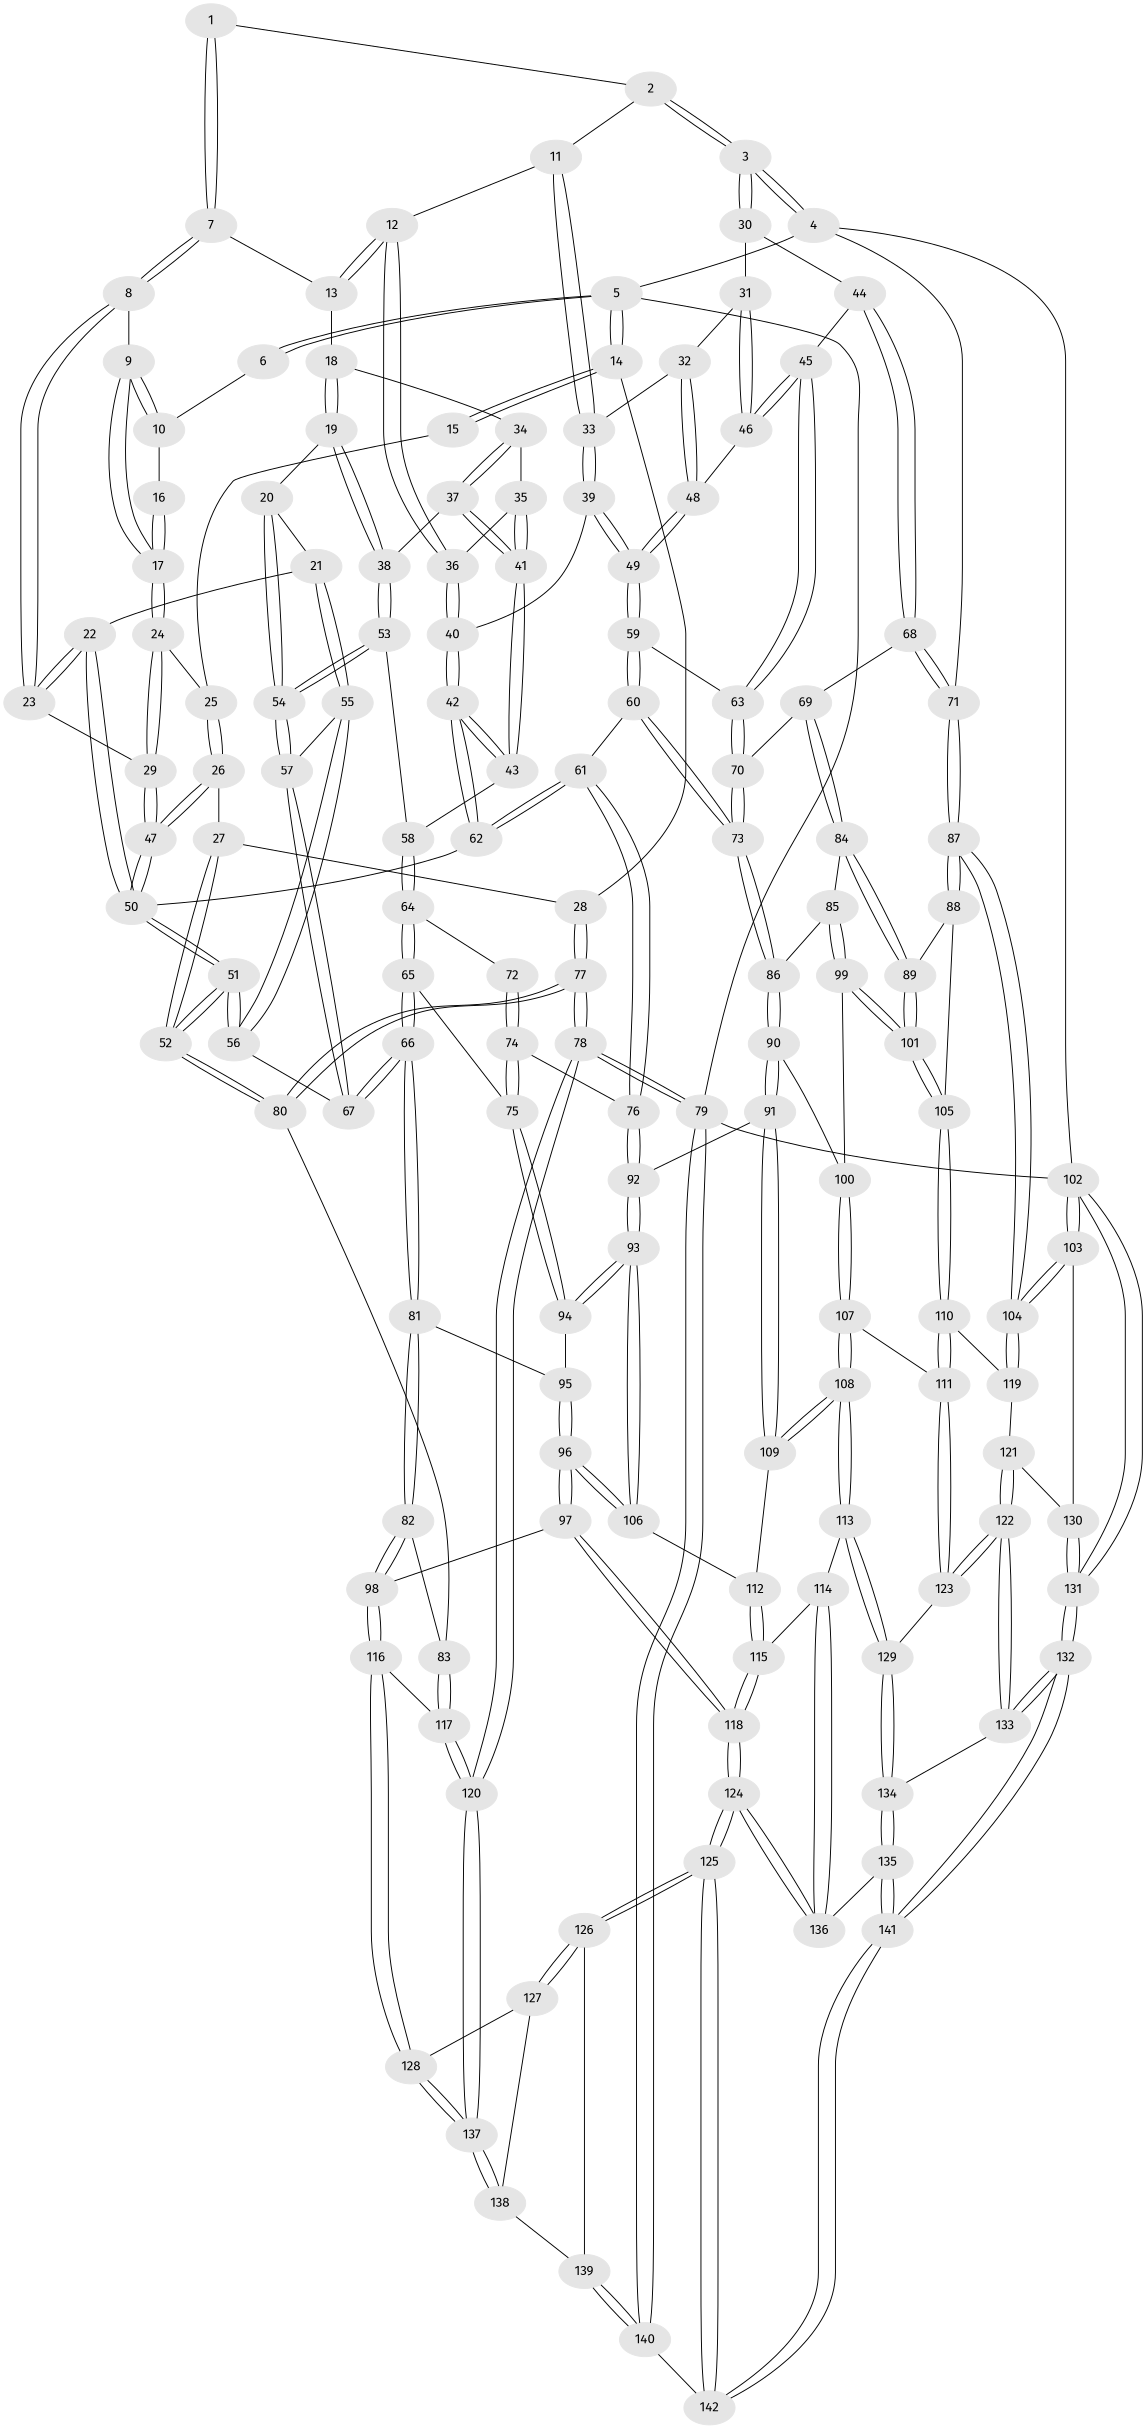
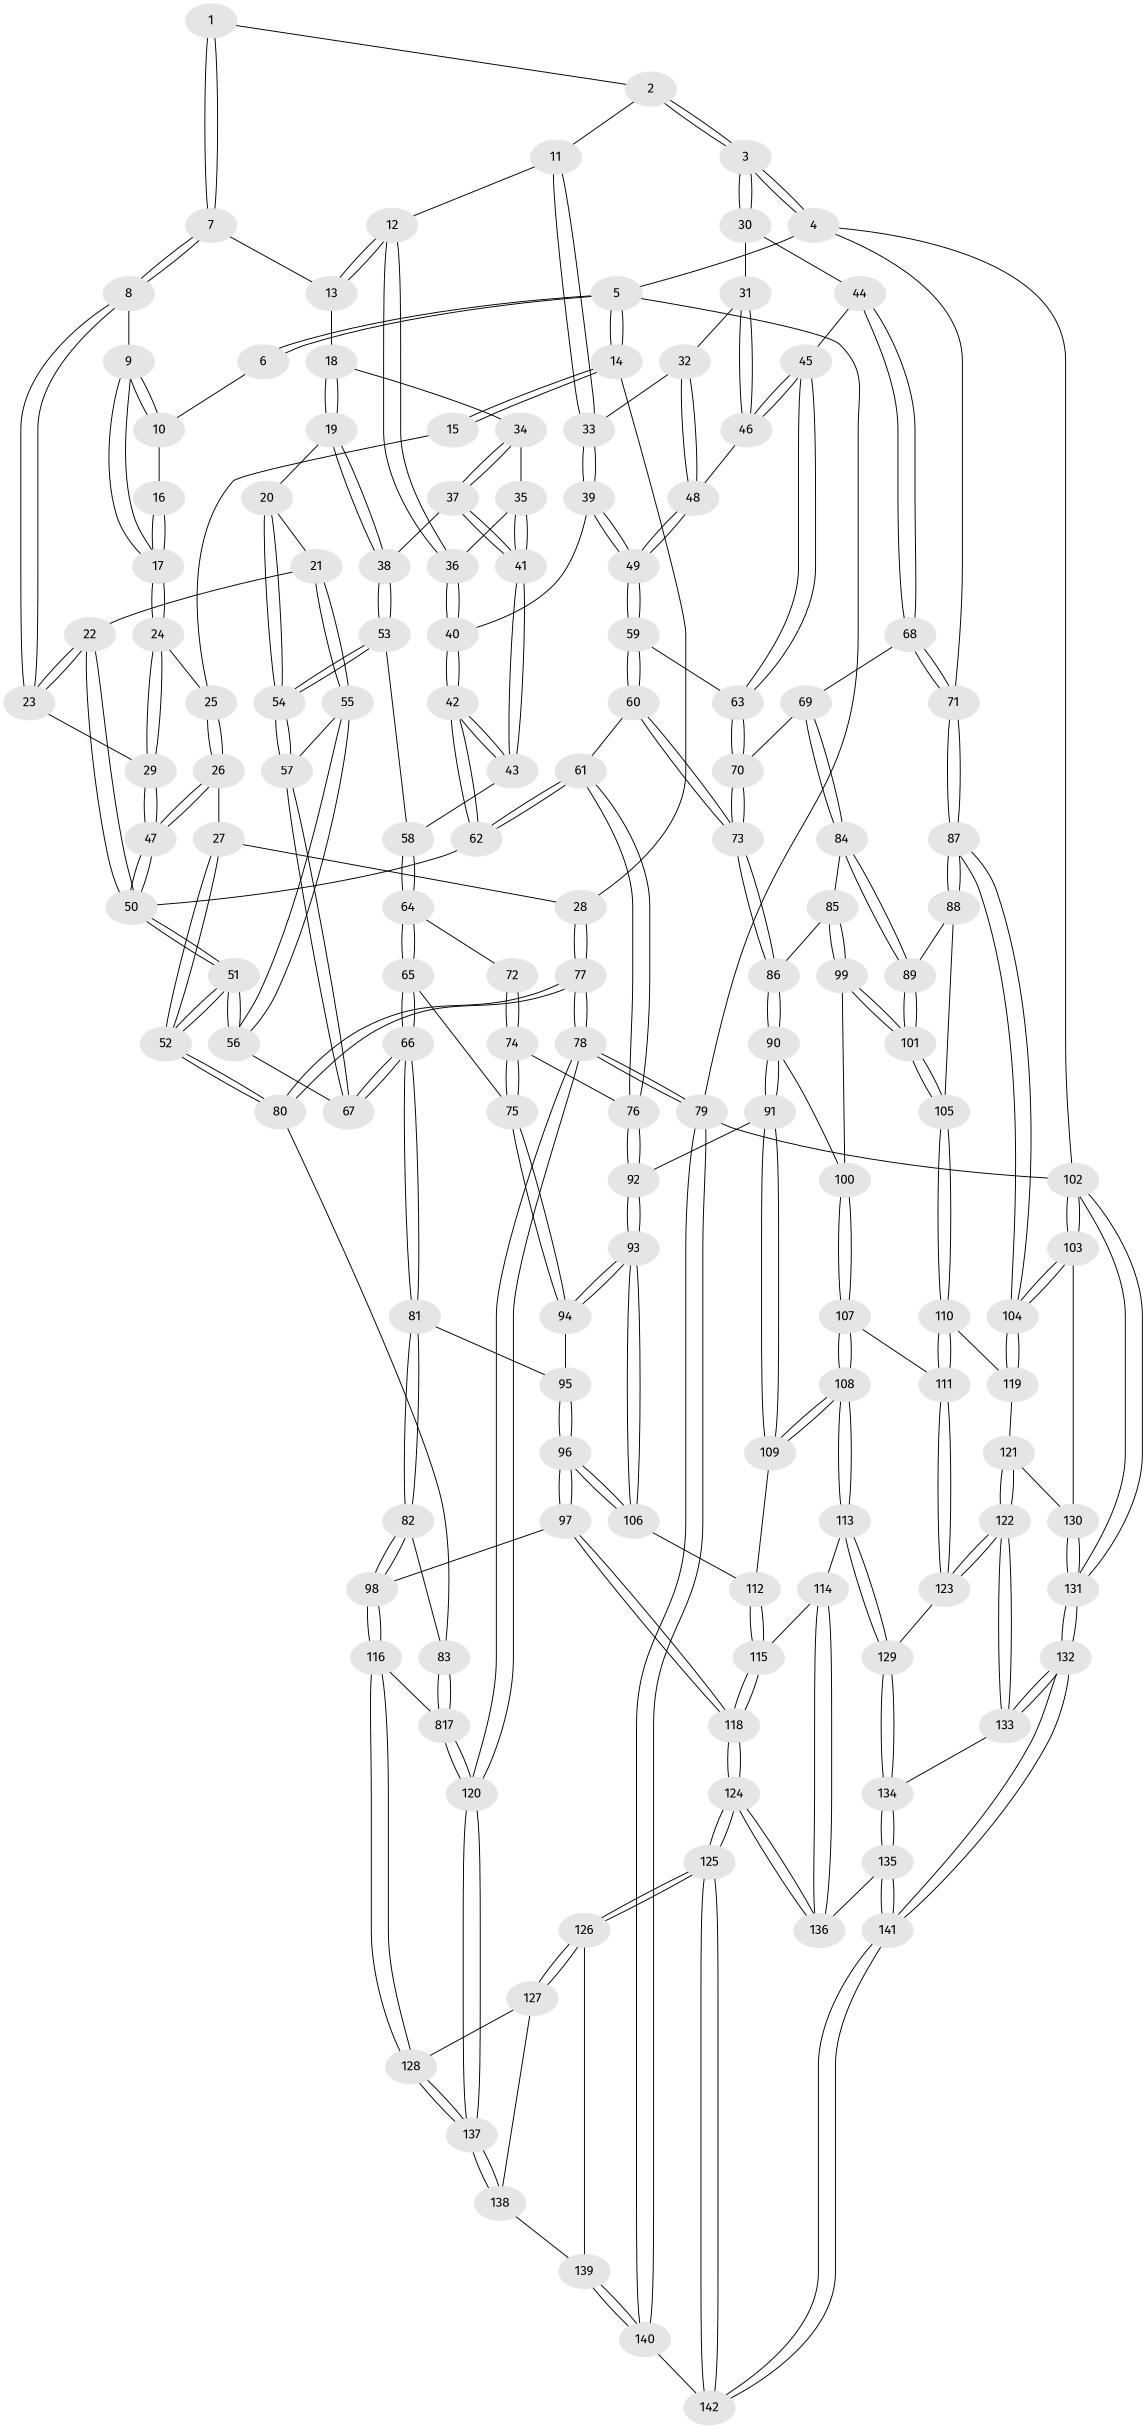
node "117": label "117" -> "817"
